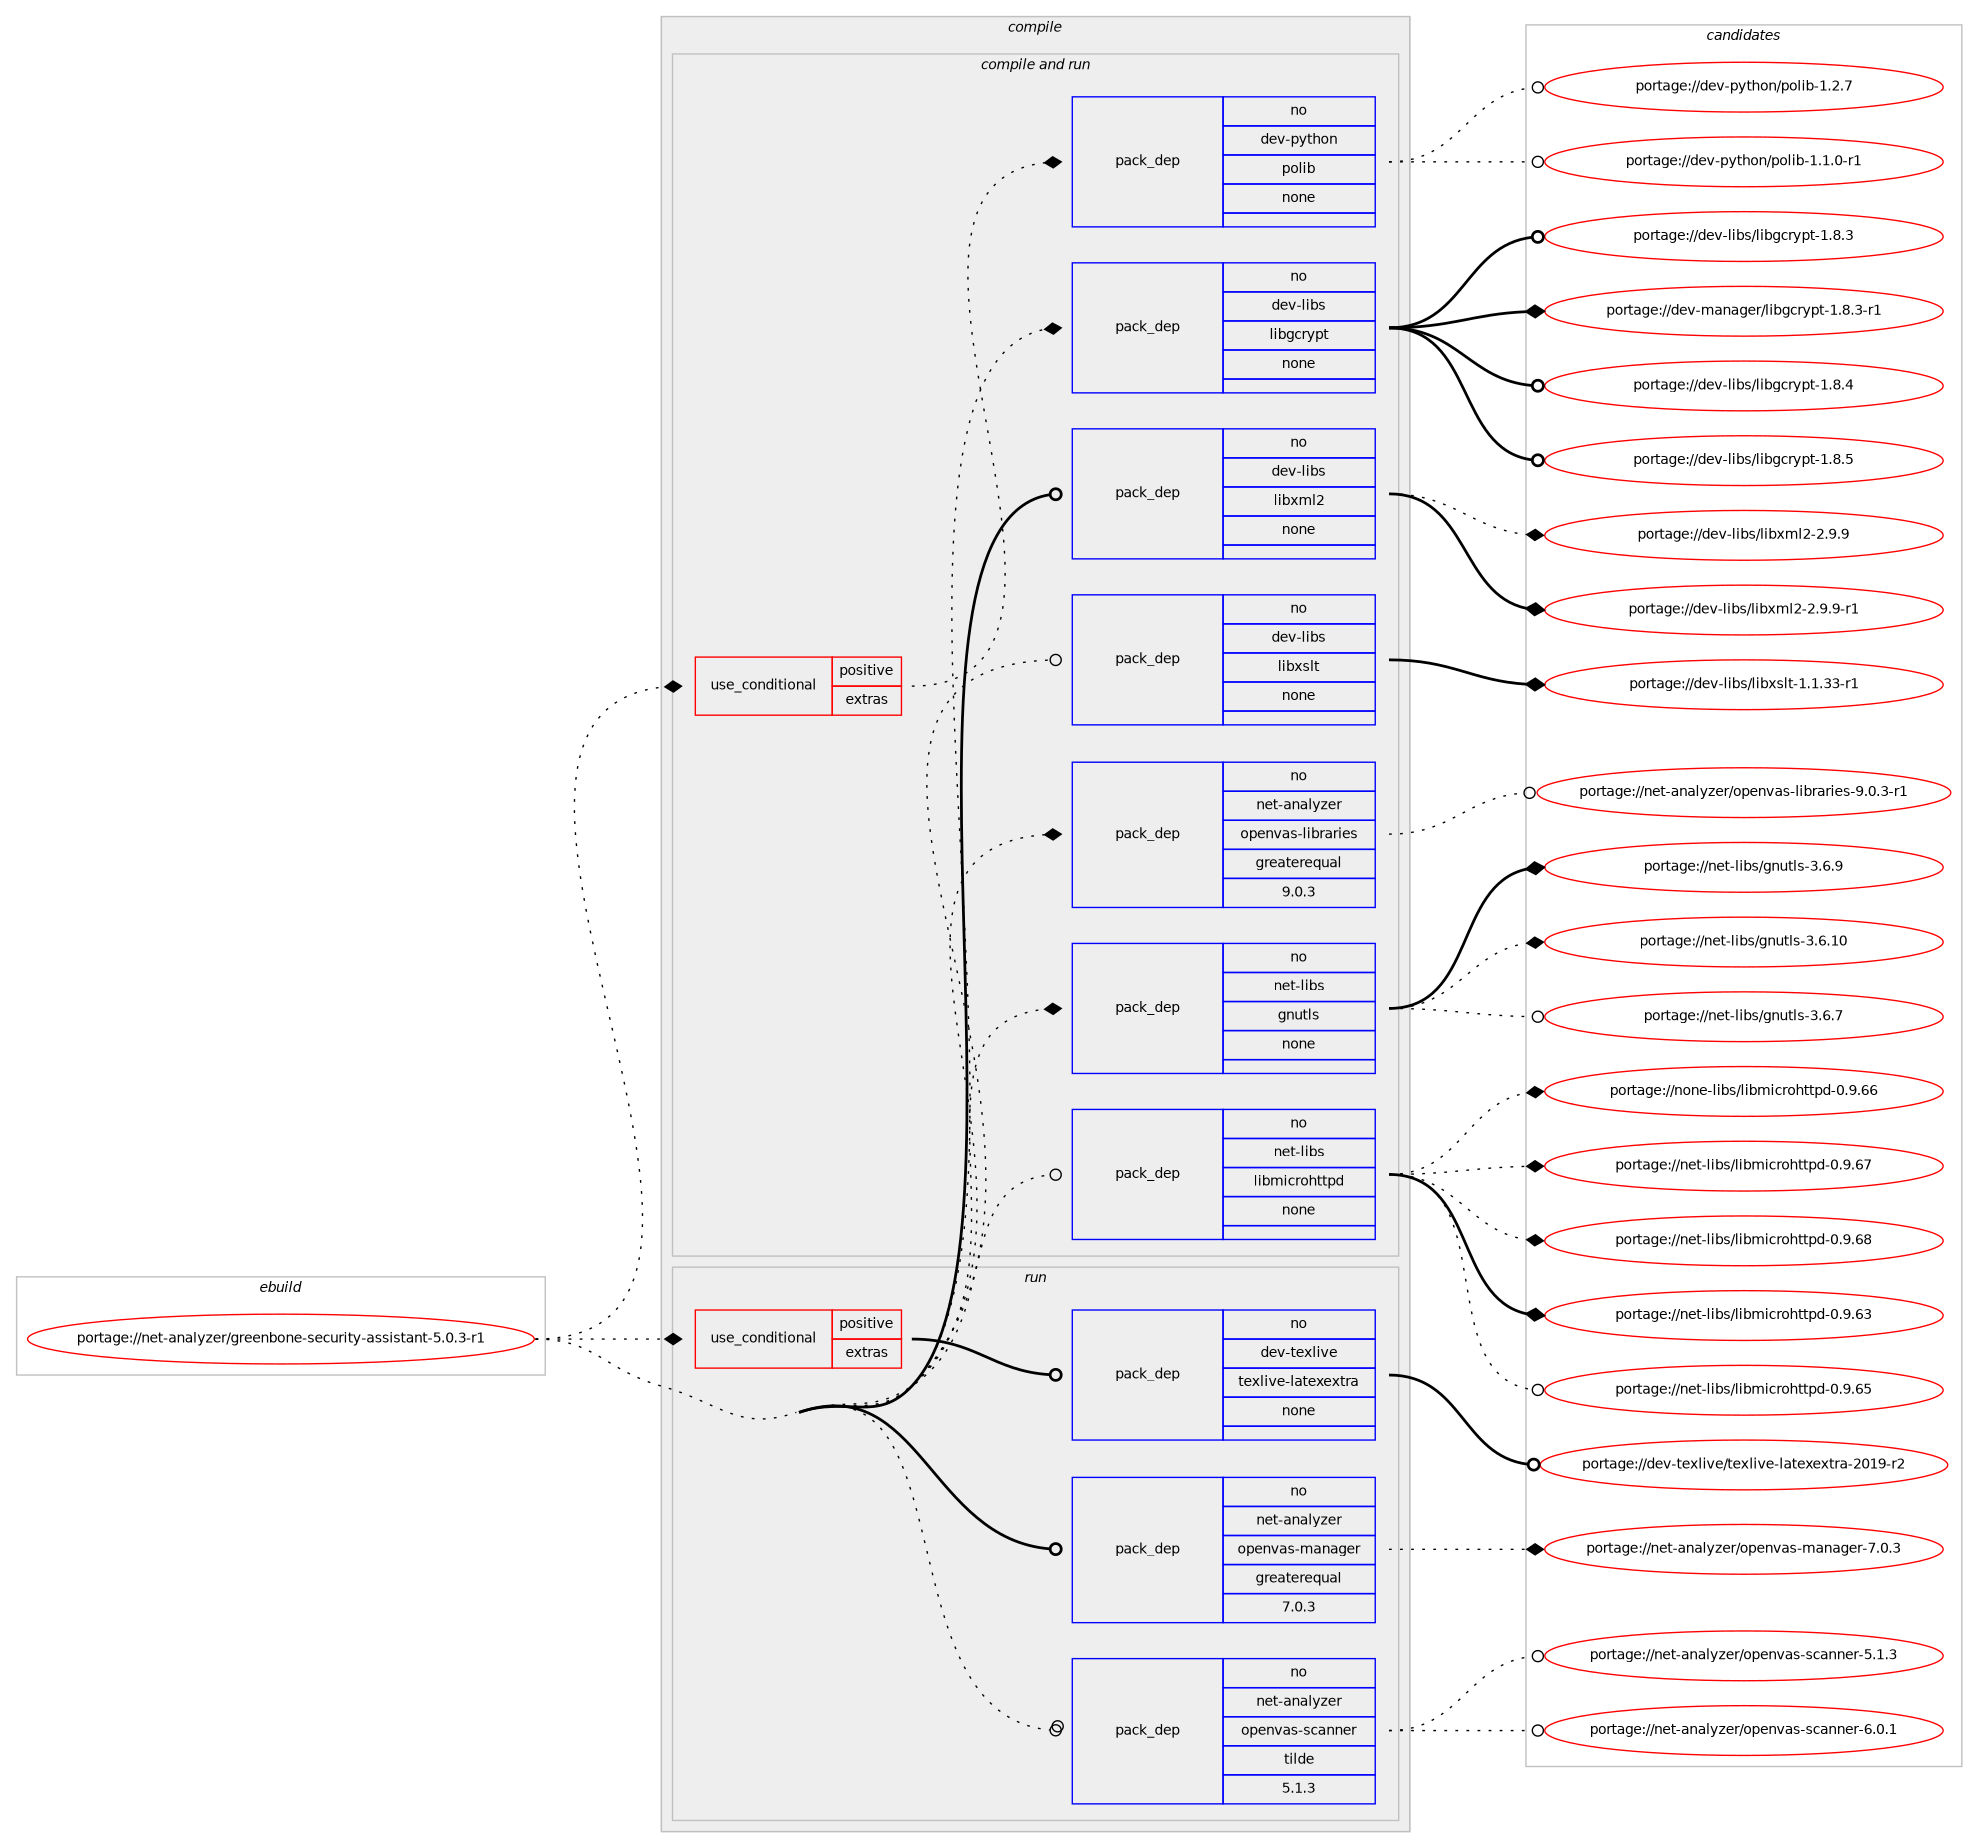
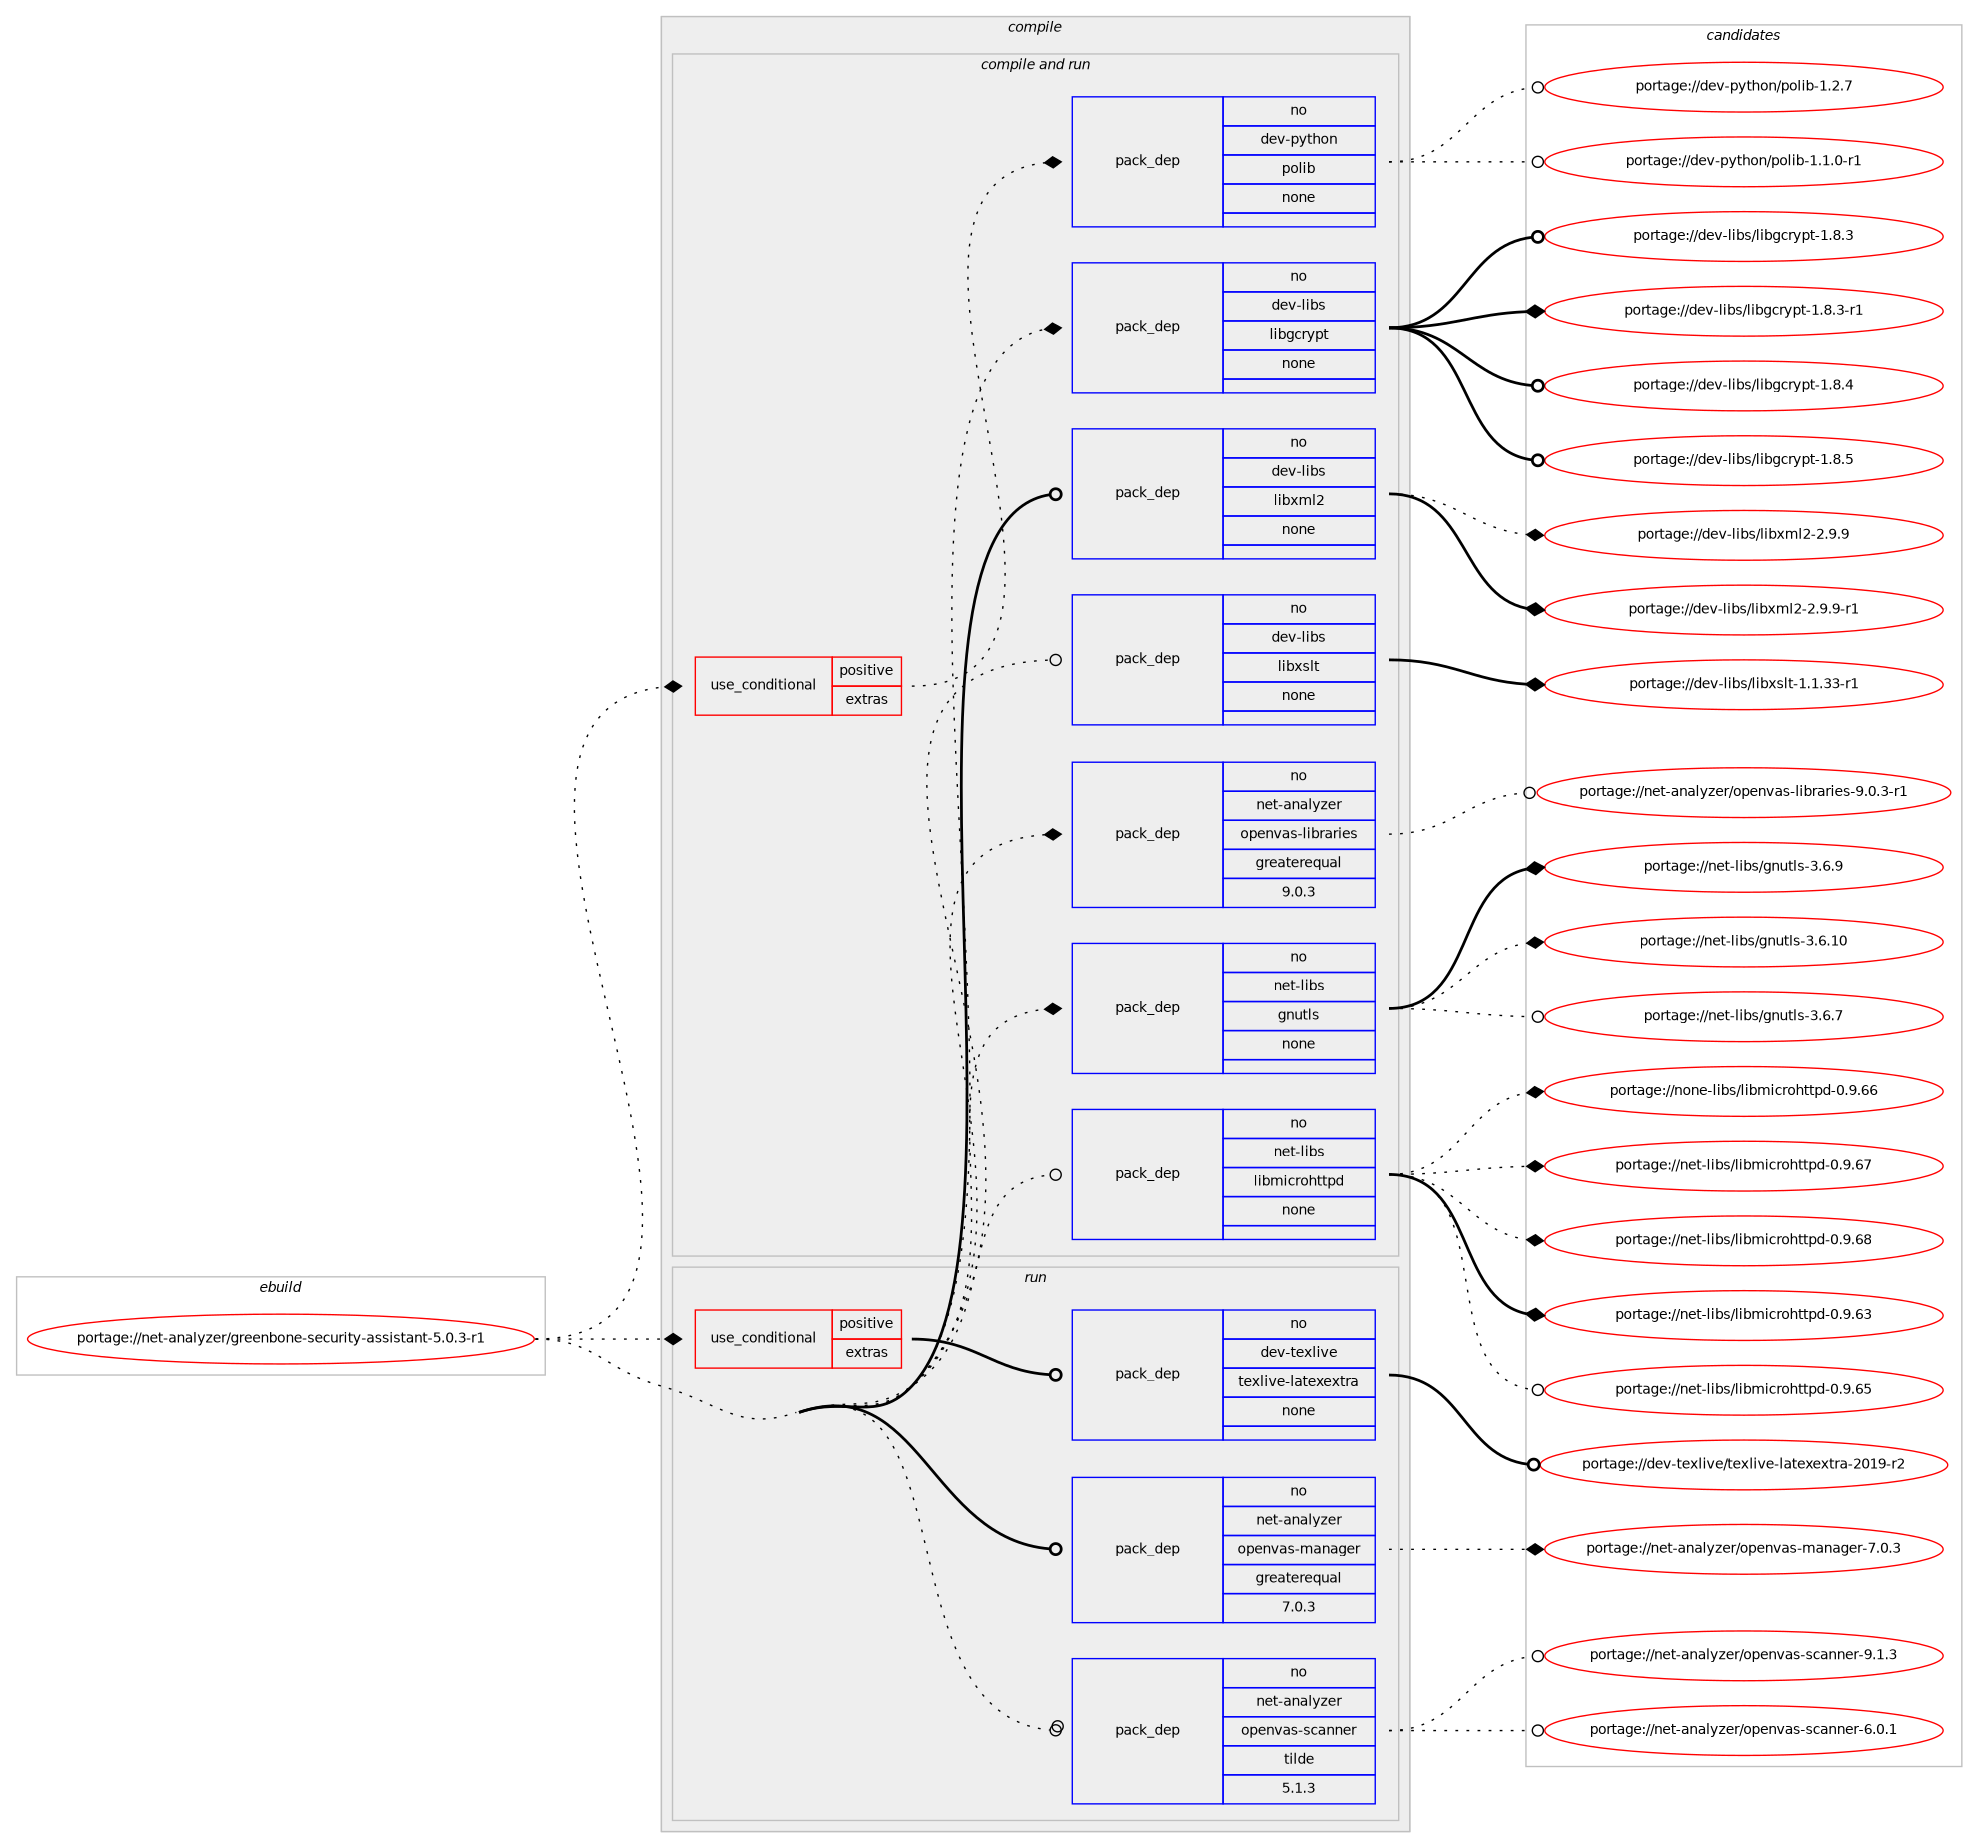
node "portage://dev-manager/libgcrypt-1.8.3-r1": label "portage://dev-manager/libgcrypt-1.8.3-r1" -> "portage://dev-libs/libgcrypt-1.8.3-r1"
node "portage://net-analyzer/openvas-scanner-5.1.3": label "portage://net-analyzer/openvas-scanner-5.1.3" -> "portage://net-analyzer/openvas-scanner-9.1.3"
